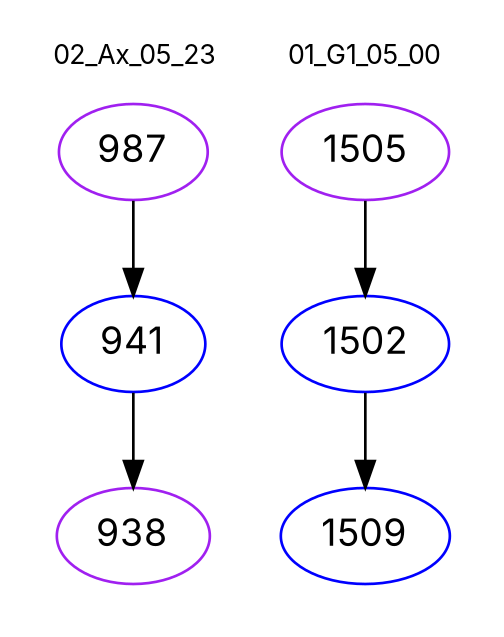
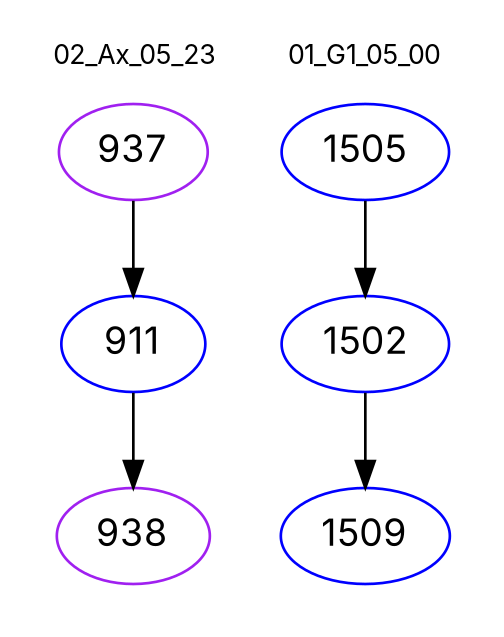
node "987": label "987" -> "937"
node "1505": color purple -> blue
node "941": label "941" -> "911"
